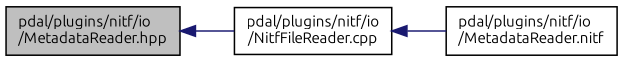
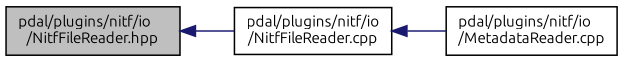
node "pdal/plugins/nitf/io /MetadataReader.hpp": label "pdal/plugins/nitf/io /MetadataReader.hpp" -> "pdal/plugins/nitf/io /NitfFileReader.hpp"
node "pdal/plugins/nitf/io /MetadataReader.nitf": label "pdal/plugins/nitf/io /MetadataReader.nitf" -> "pdal/plugins/nitf/io /MetadataReader.cpp"
